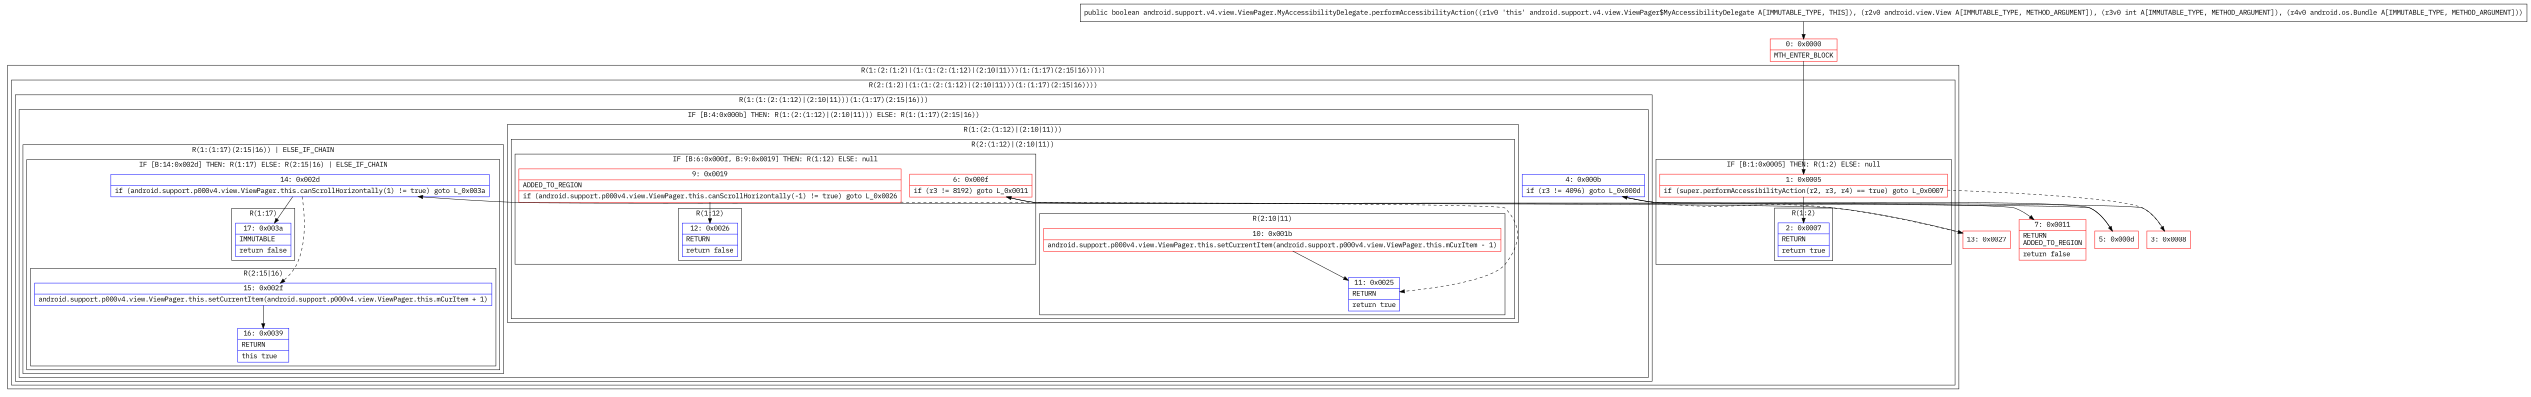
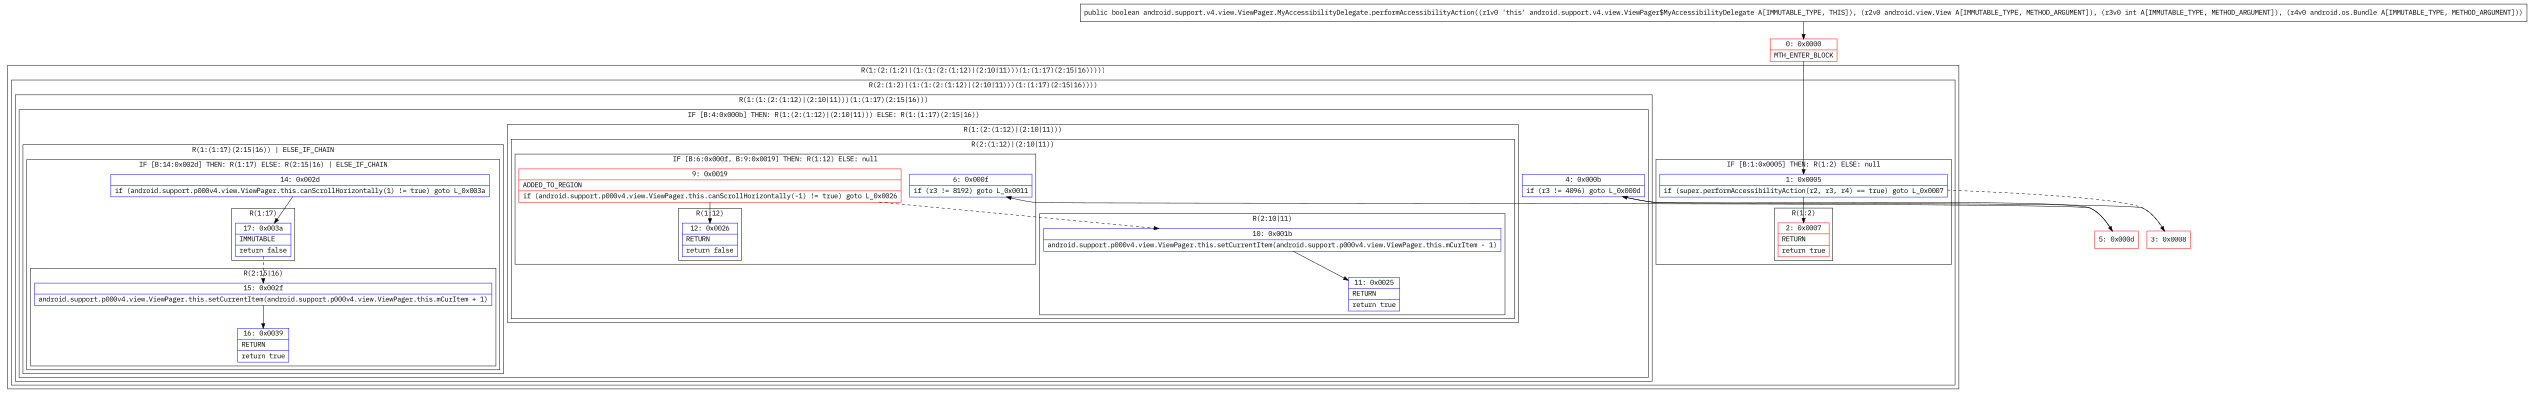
node "6: 0x000f": color red -> blue
node "1: 0x0005": color red -> blue
edge "9: 0x0019" -> "11: 0x0025": now "9: 0x0019" -> "10: 0x001b"
node "10: 0x001b": color red -> blue
node "2: 0x0007": color blue -> red
node "13: 0x0027": removed
node "7: 0x0011": removed
edge "14: 0x002d" -> "15: 0x002f": now "17: 0x003a" -> "15: 0x002f"
node "16: 0x0039": text "this true" -> "return true"
